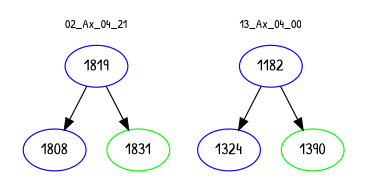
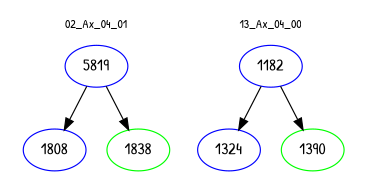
cluster "02_Ax_04_21": label "02_Ax_04_21" -> "02_Ax_04_01"
node "1819": label "1819" -> "5819"
node "1831": label "1831" -> "1838"
